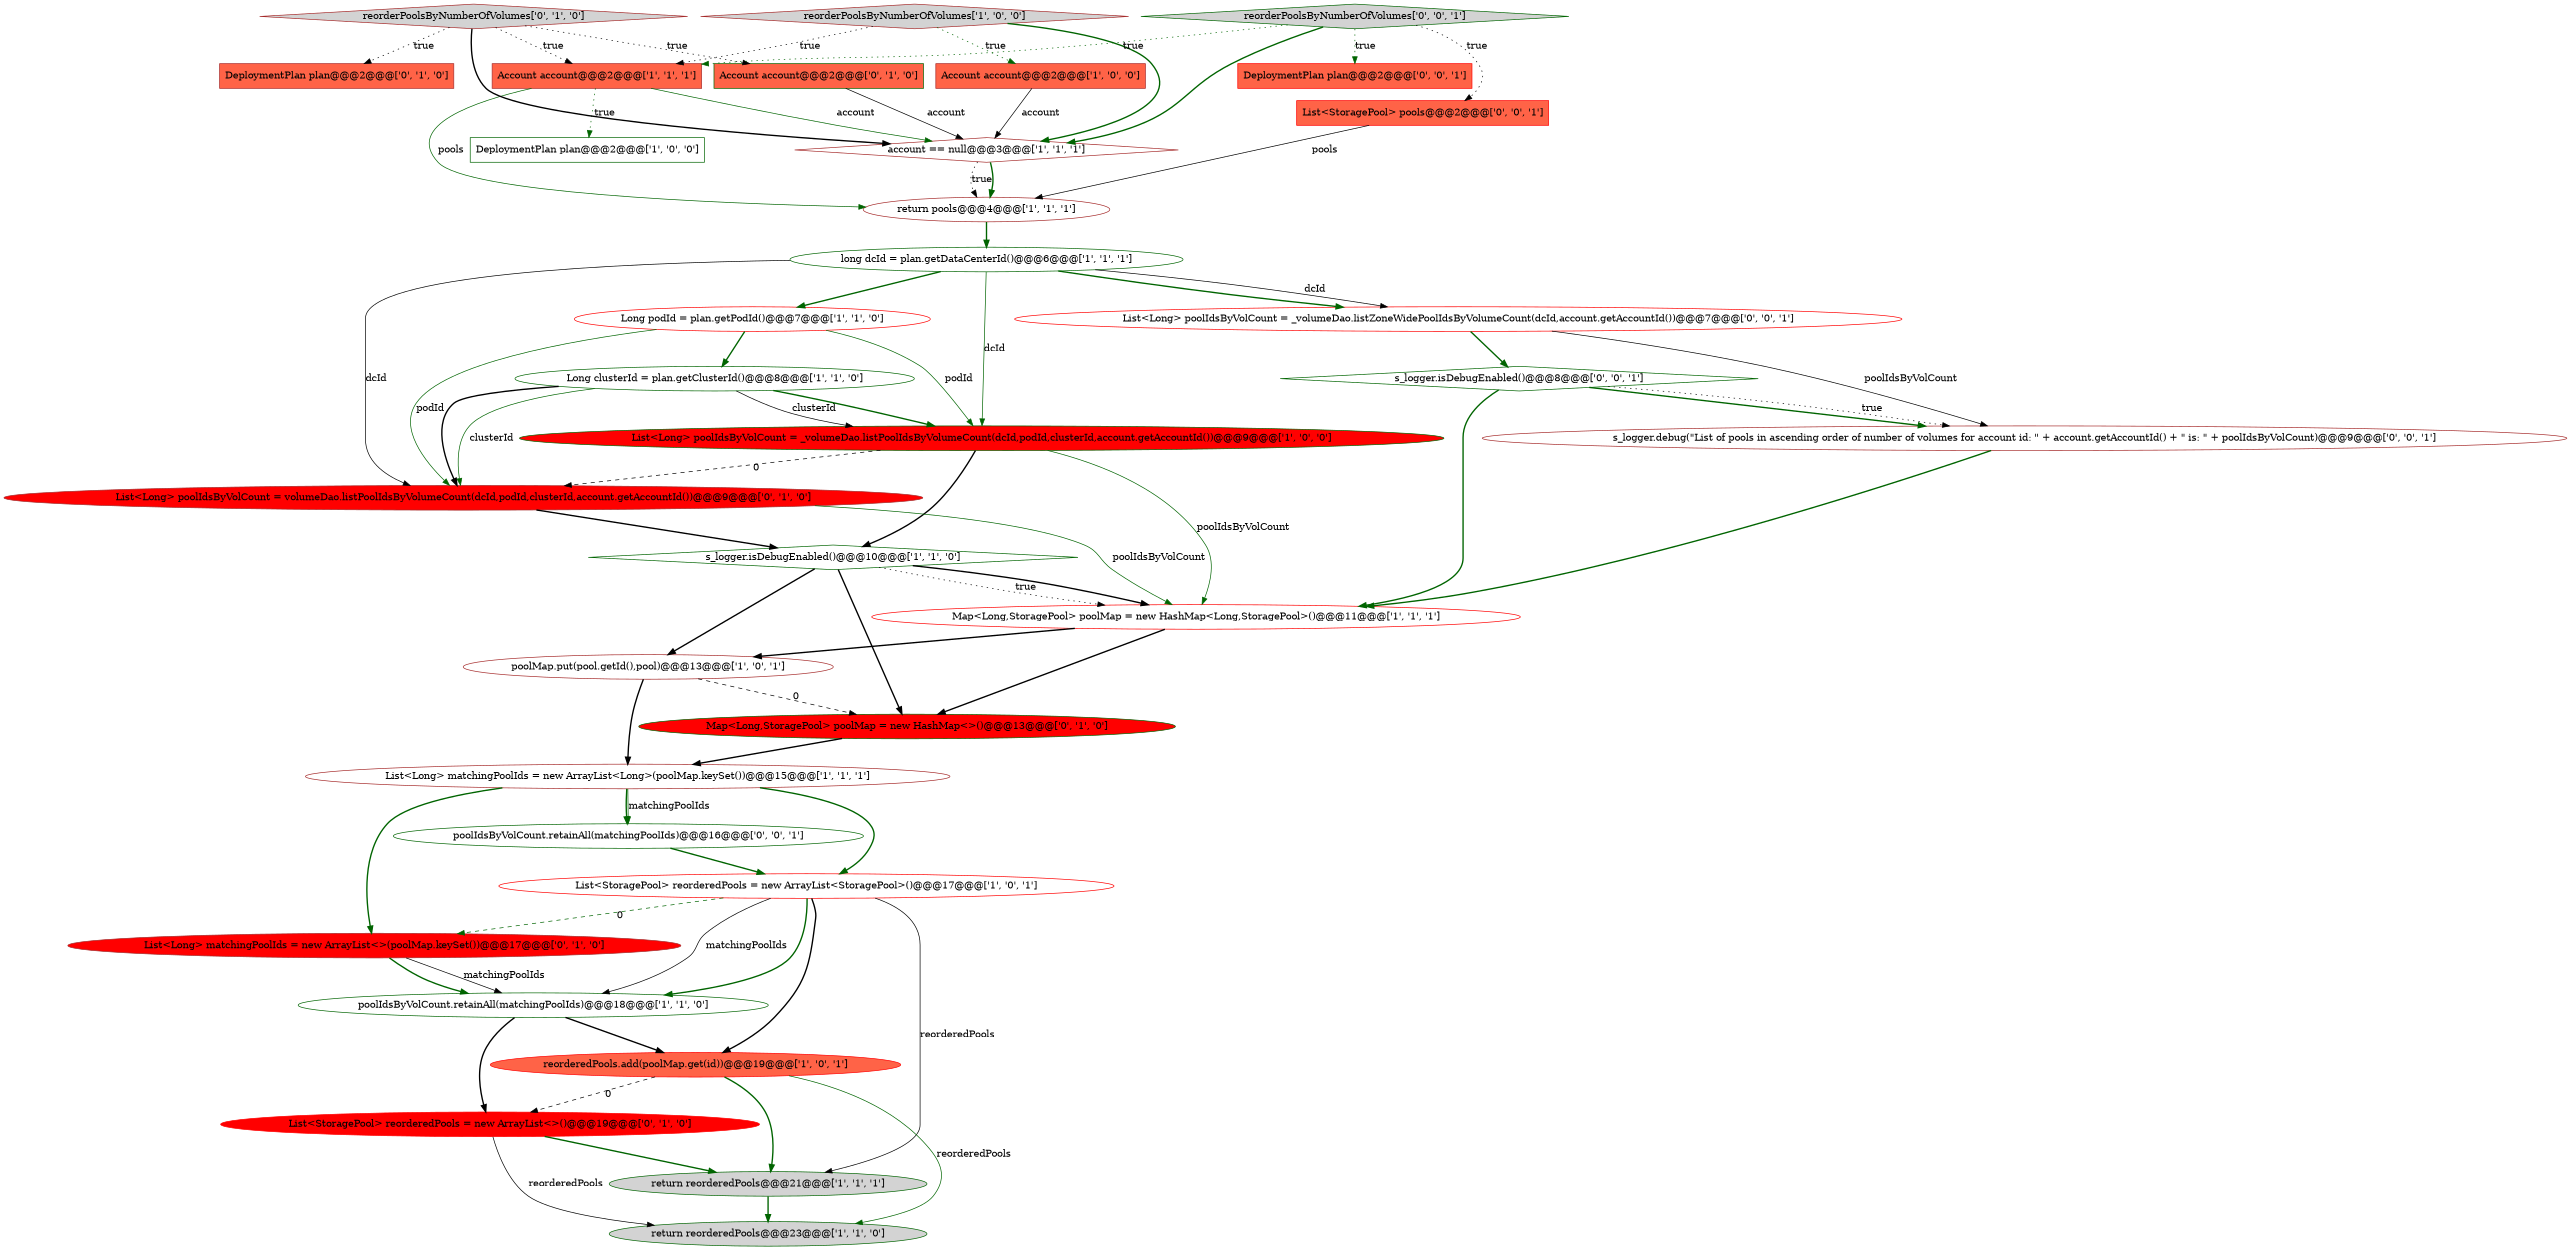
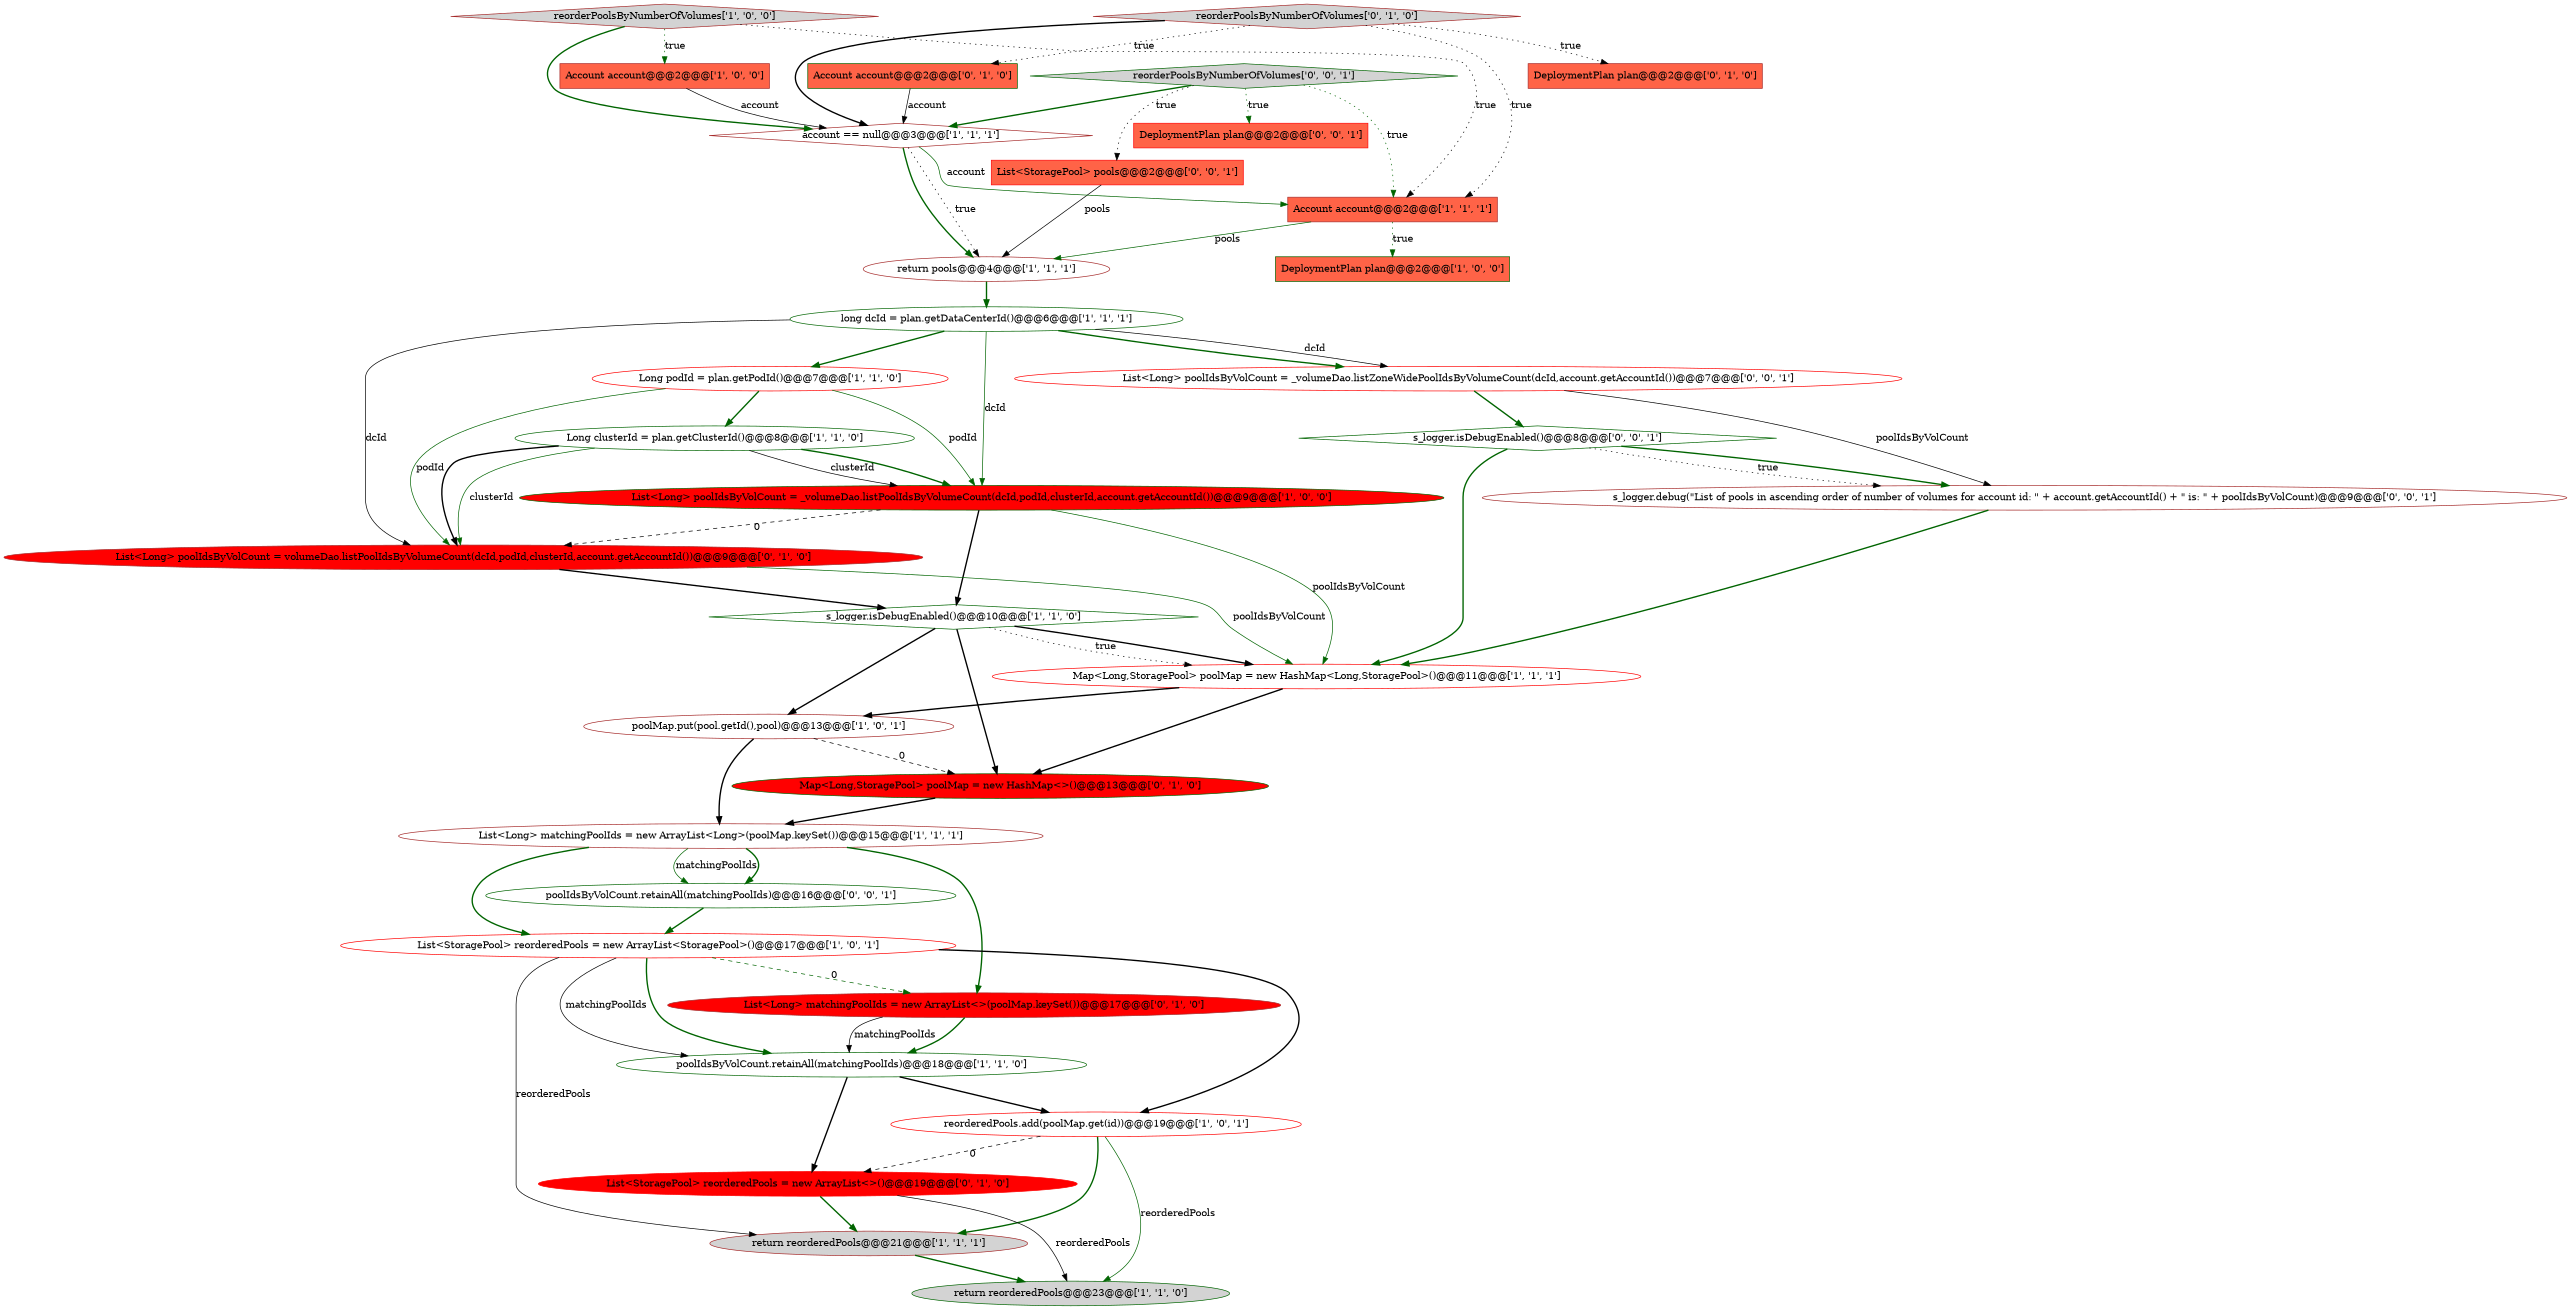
edge "Account account@@@2@@@['1', '1', '1']" -> "account == null@@@3@@@['1', '1', '1']": reversed
node "DeploymentPlan plan@@@2@@@['1', '0', '0']": fillcolor white -> tomato
node "reorderedPools.add(poolMap.get(id))@@@19@@@['1', '0', '1']": fillcolor tomato -> white
node "return reorderedPools@@@21@@@['1', '1', '1']": color darkgreen -> brown
